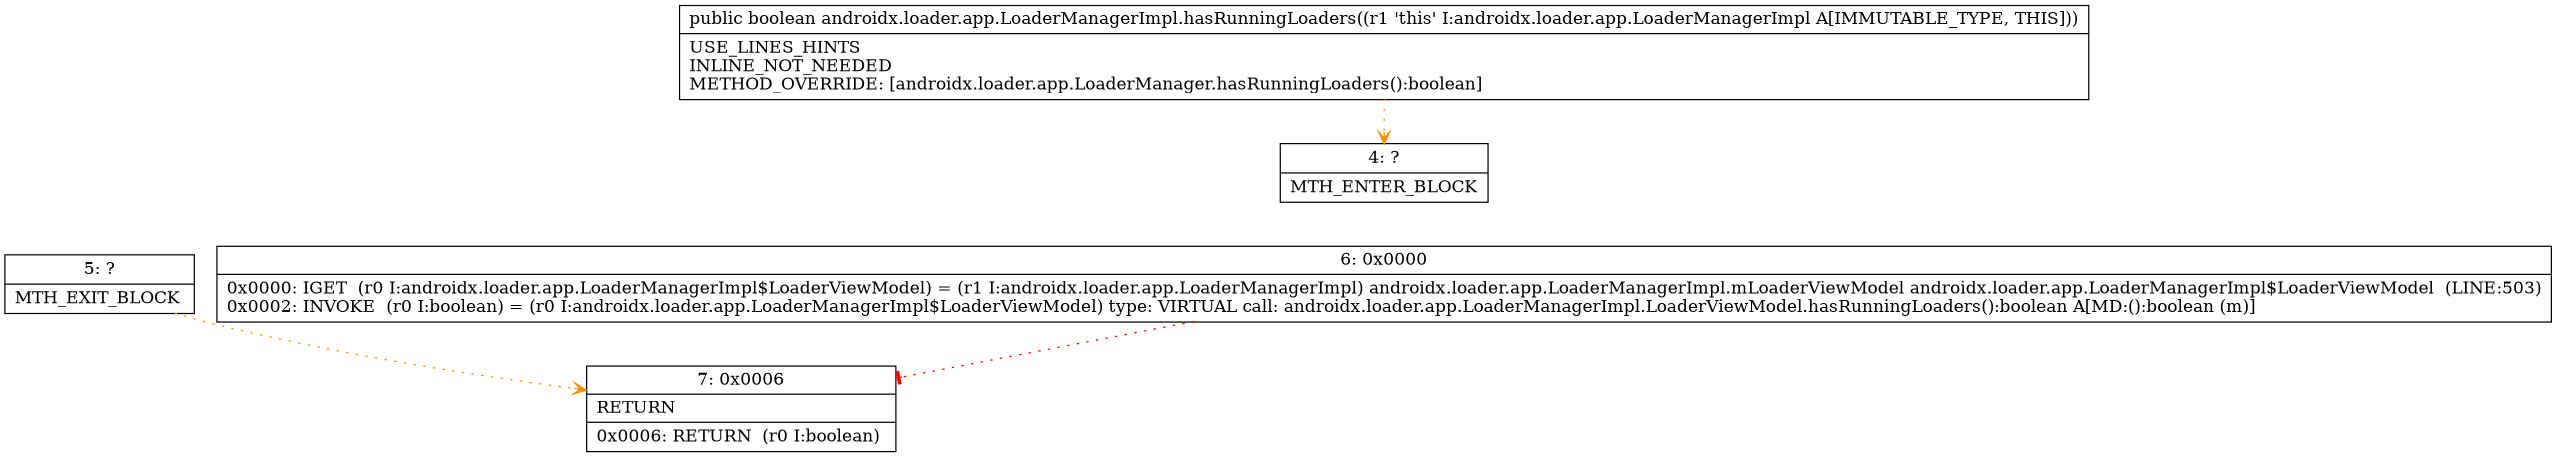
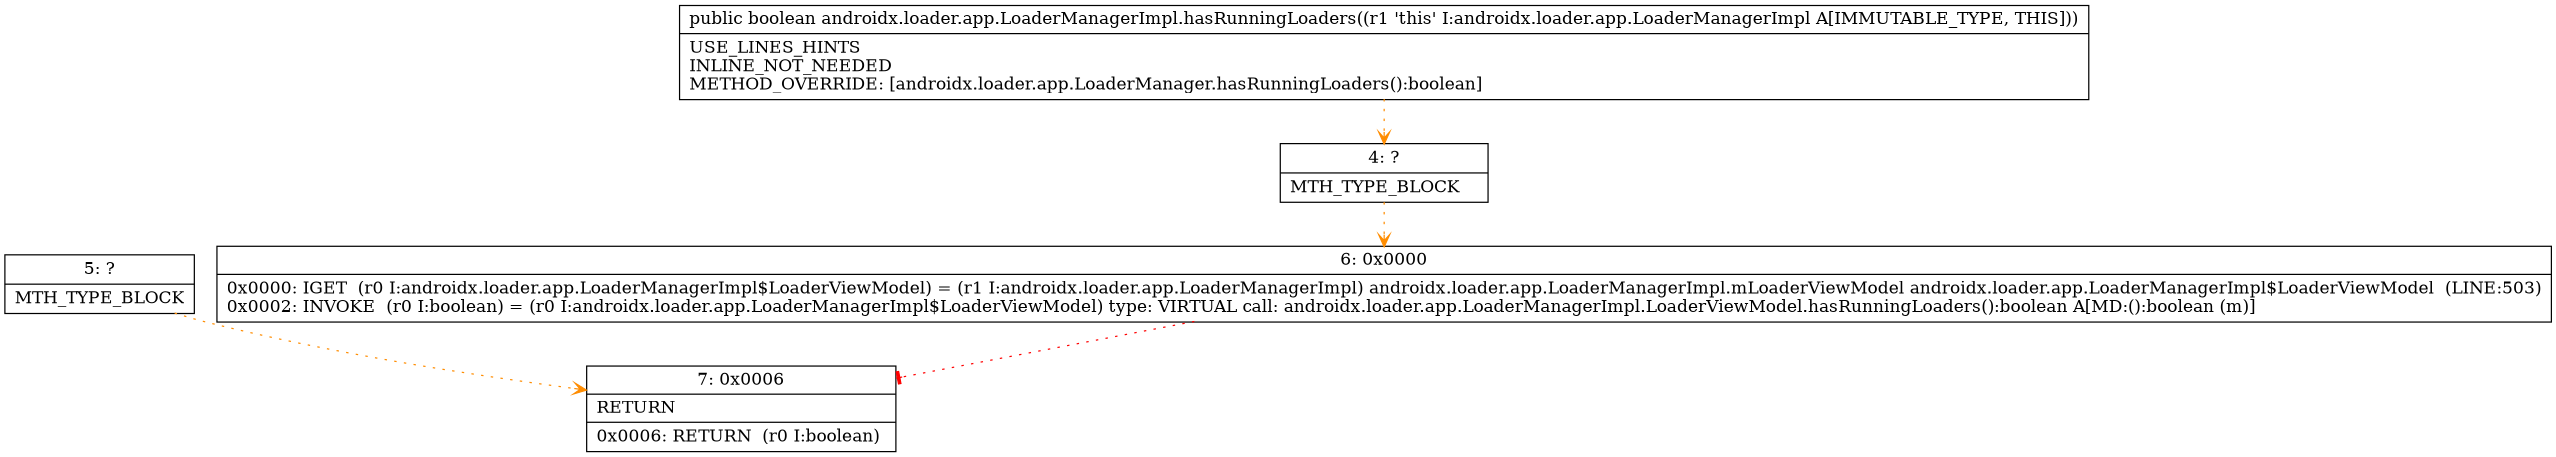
node "4: ?": text "MTH_ENTER_BLOCK" -> "MTH_TYPE_BLOCK"
edge "4: ?" -> "6: 0x0000": added
node "5: ?": text "MTH_EXIT_BLOCK" -> "MTH_TYPE_BLOCK"
